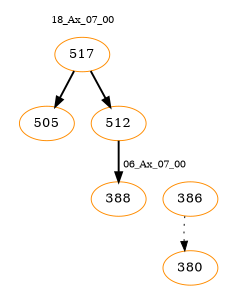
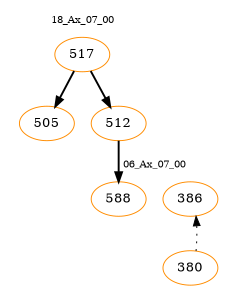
node "388": label "388" -> "588"
edge "386" -> "380": reversed
